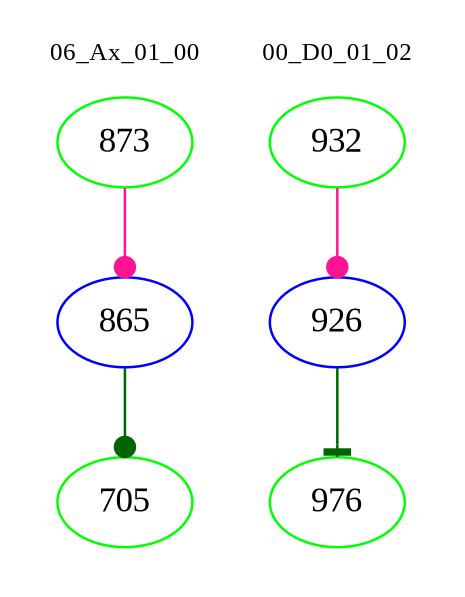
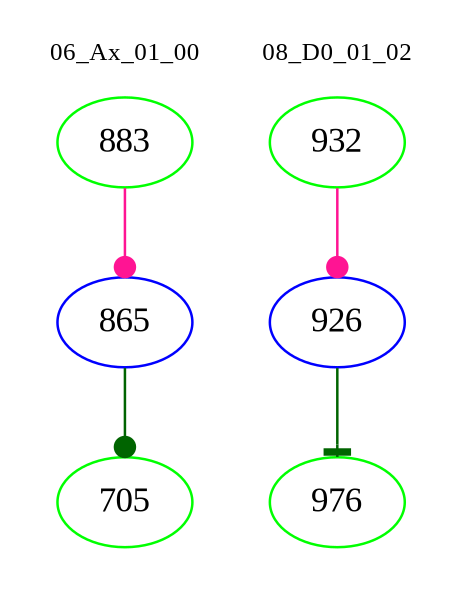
cluster "00_D0_01_02": label "00_D0_01_02" -> "08_D0_01_02"
node "873": label "873" -> "883"
